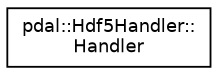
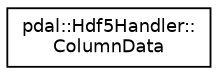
node "pdal::Hdf5Handler:: Handler": label "pdal::Hdf5Handler:: Handler" -> "pdal::Hdf5Handler:: ColumnData"
